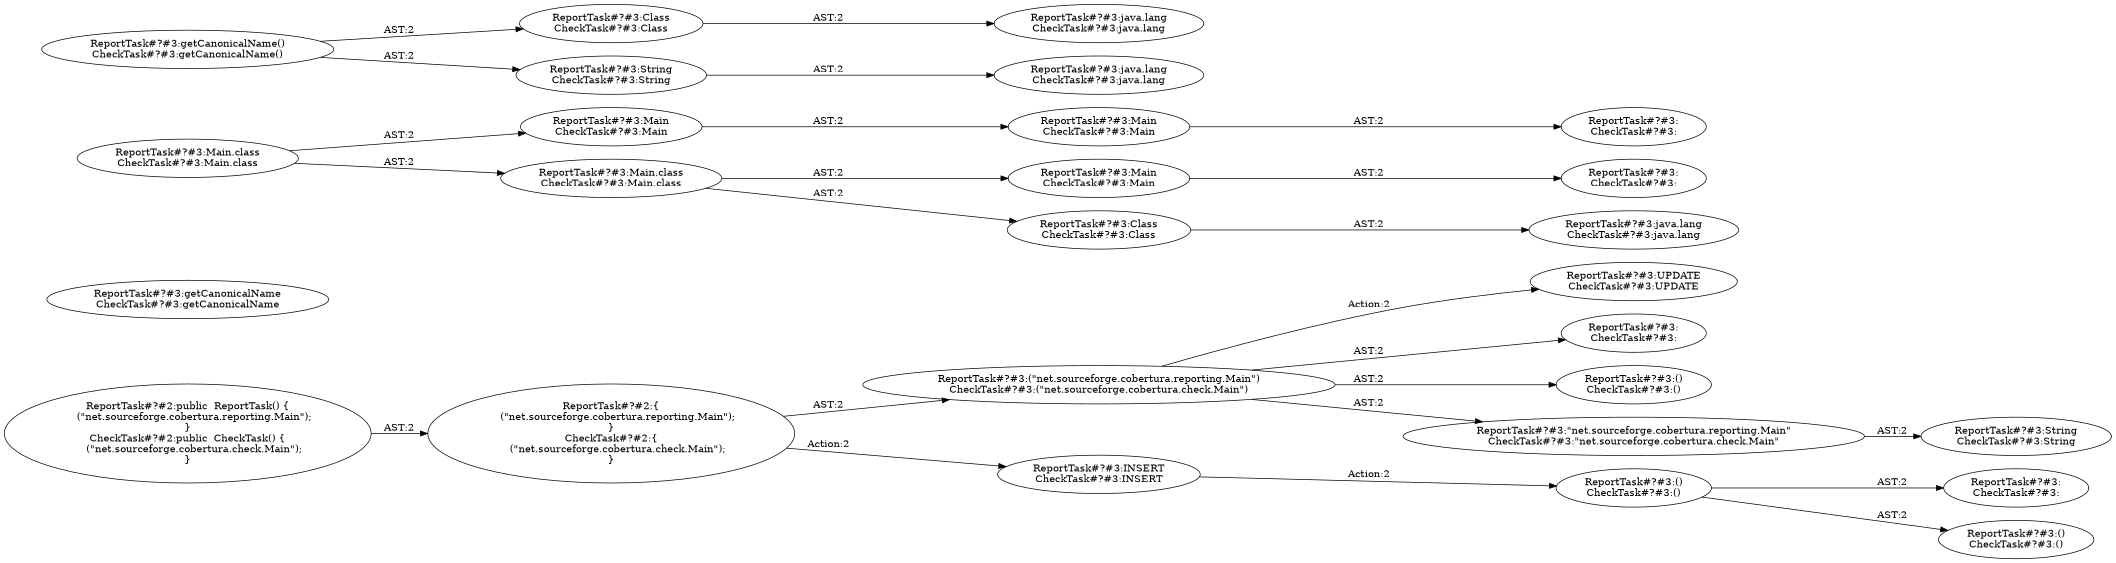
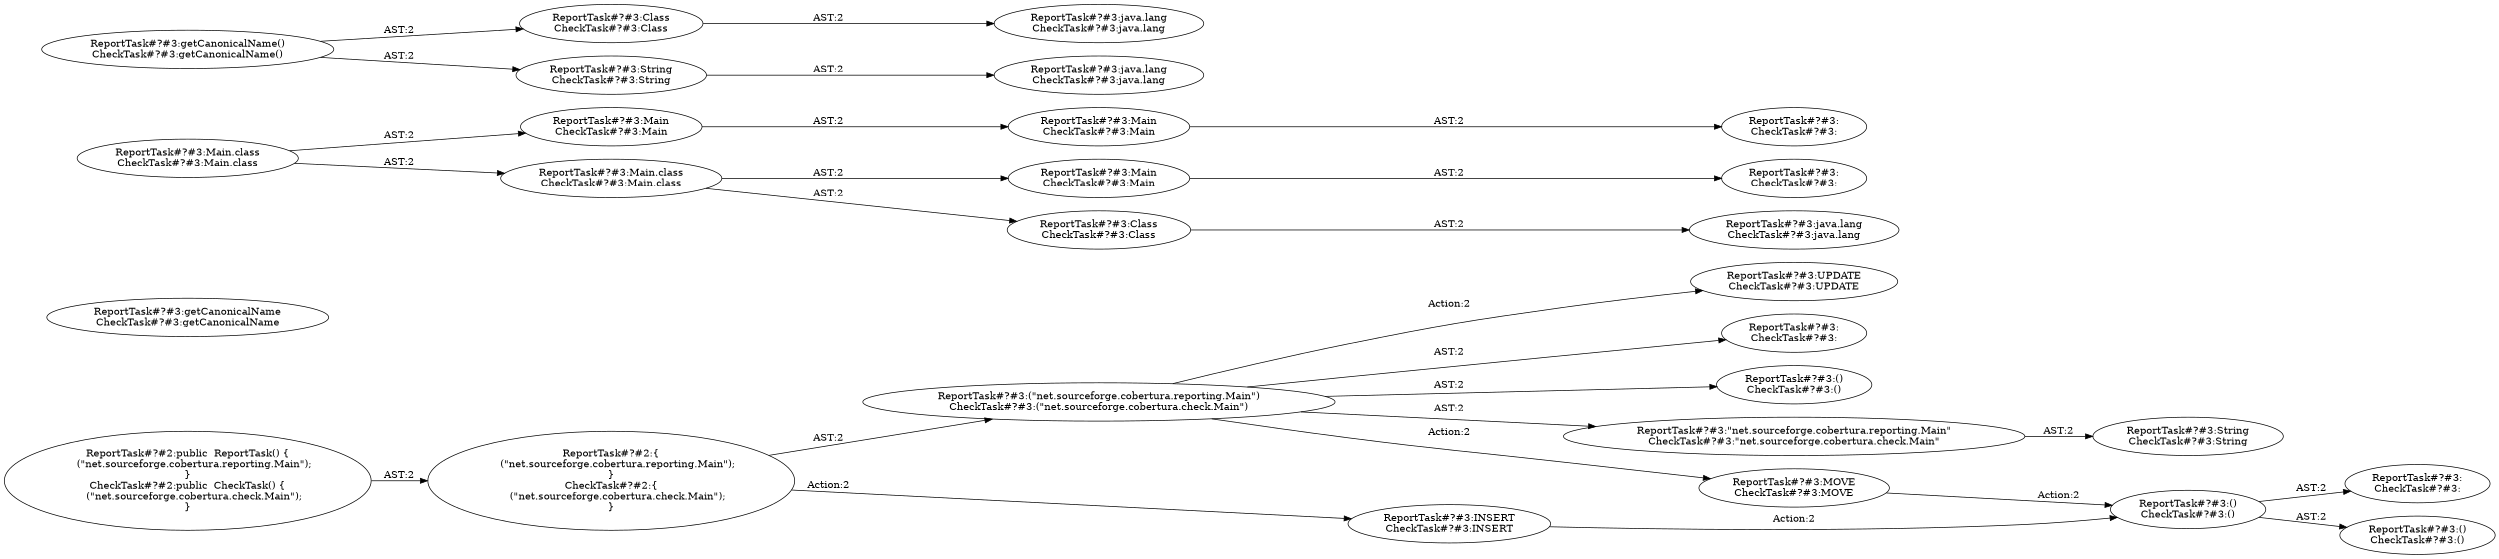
node "ReportTask#?#3:MOVE CheckTask#?#3:MOVE": added
